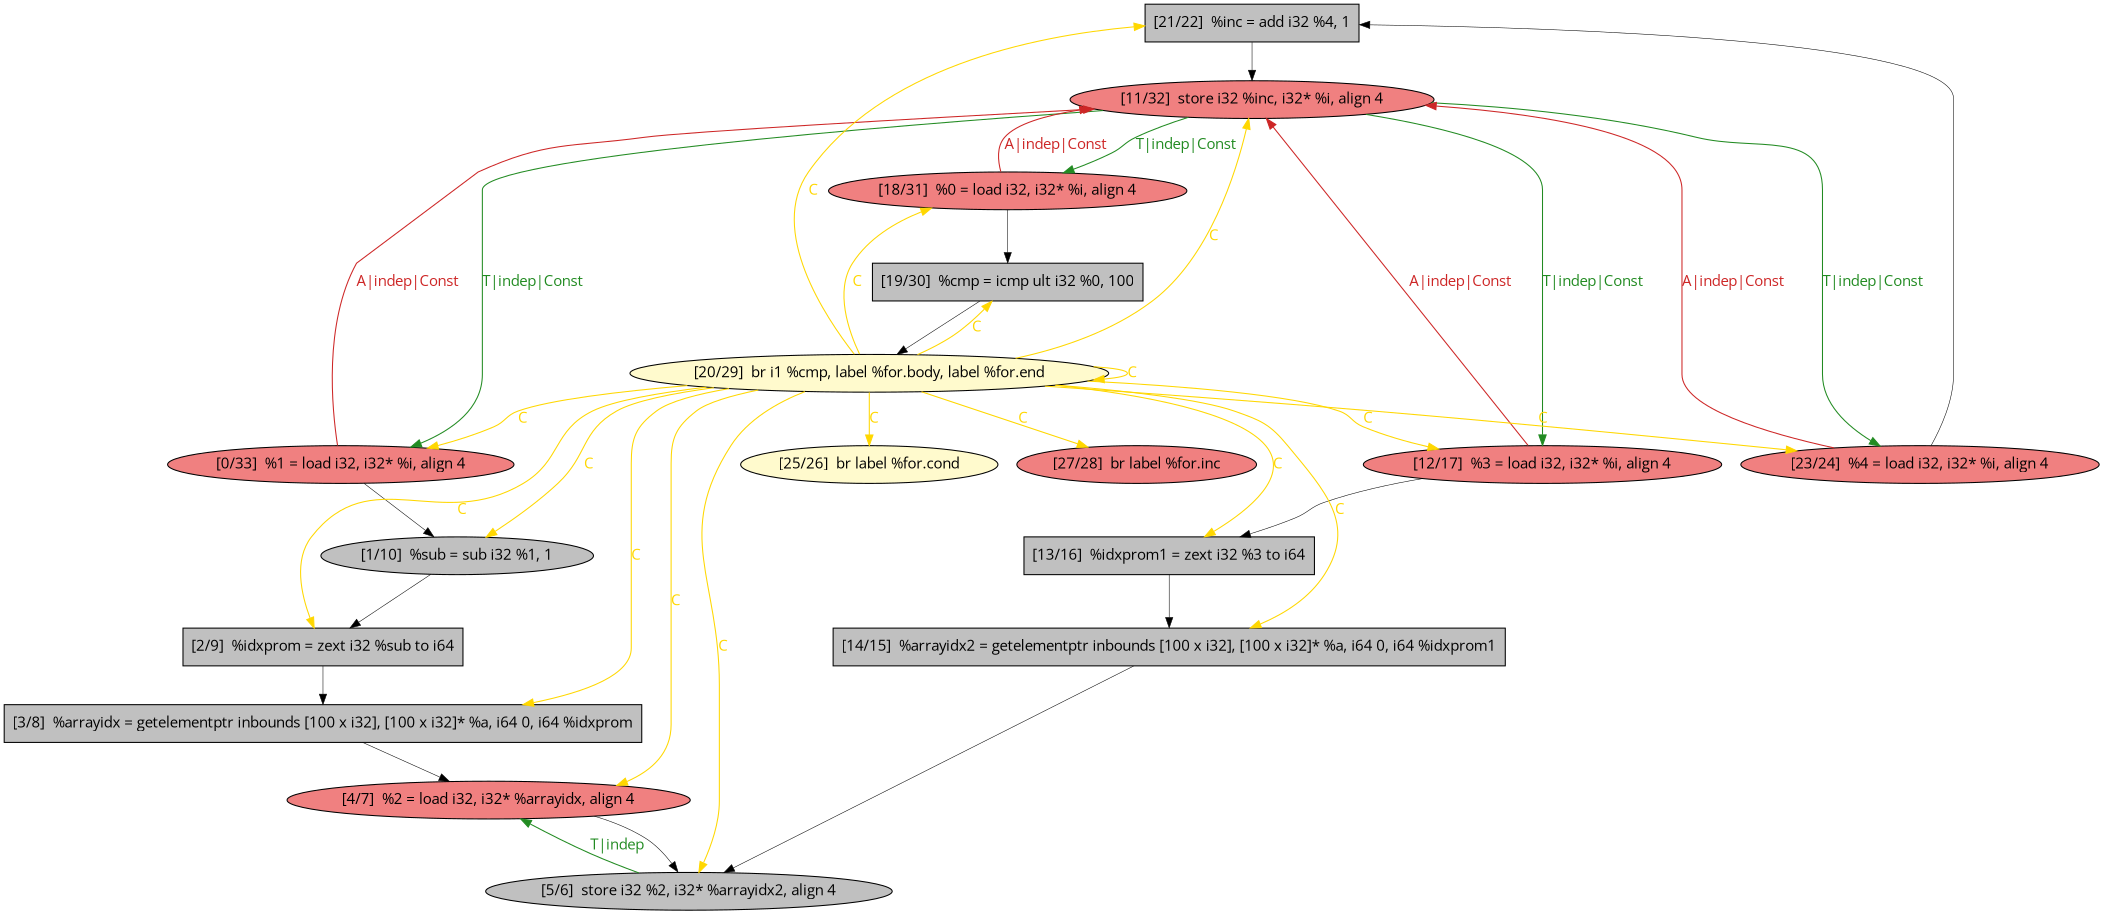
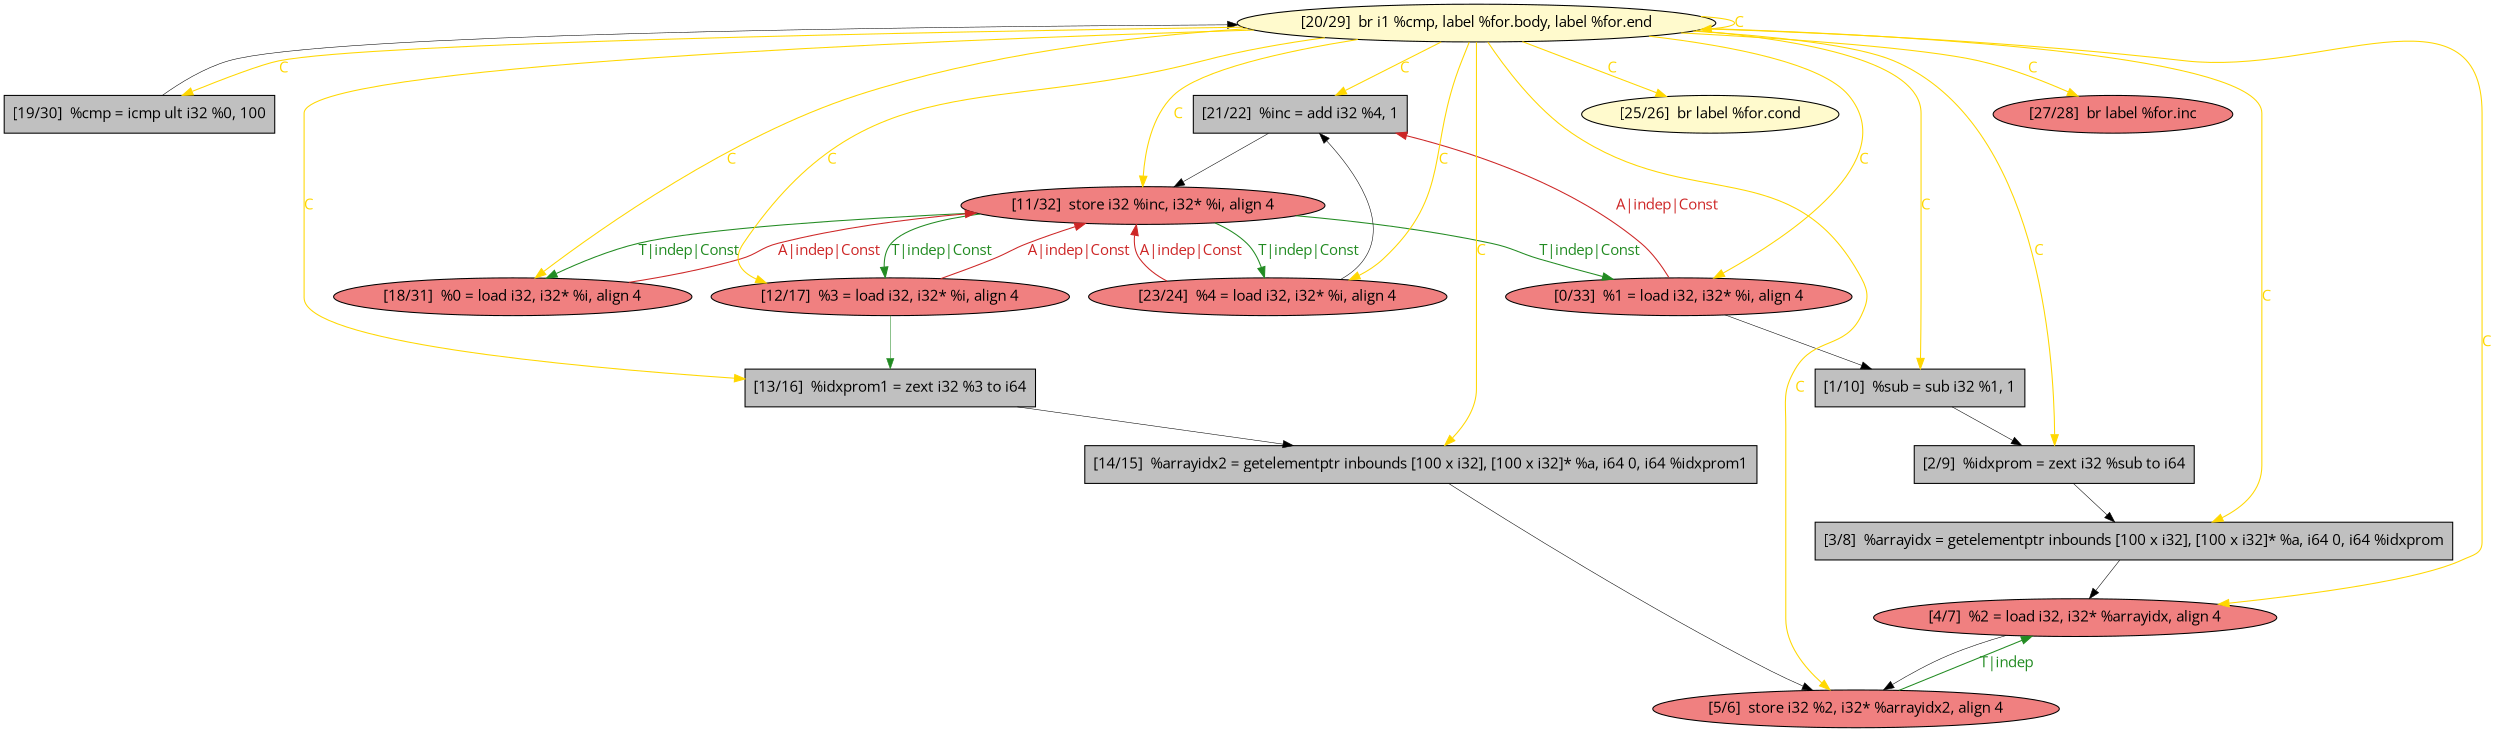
edge "[0/33]  %1 = load i32, i32* %i, align 4" -> "[11/32]  store i32 %inc, i32* %i, align 4": now "[0/33]  %1 = load i32, i32* %i, align 4" -> "[21/22]  %inc = add i32 %4, 1"
edge "[18/31]  %0 = load i32, i32* %i, align 4" -> "[19/30]  %cmp = icmp ult i32 %0, 100": removed
edge "[12/17]  %3 = load i32, i32* %i, align 4" -> "[13/16]  %idxprom1 = zext i32 %3 to i64": color black -> forestgreen
node "[1/10]  %sub = sub i32 %1, 1": shape ellipse -> box
node "[5/6]  store i32 %2, i32* %arrayidx2, align 4": fillcolor grey -> lightcoral
